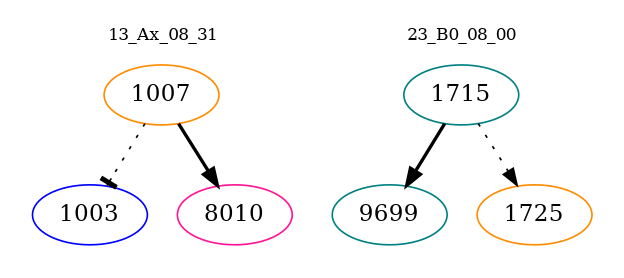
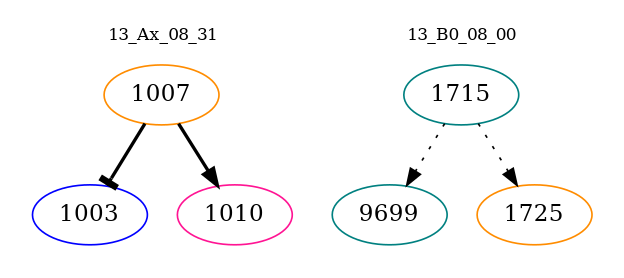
cluster "23_B0_08_00": label "23_B0_08_00" -> "13_B0_08_00"
edge "1715" -> "9699": style bold -> dotted
edge "1007" -> "1003": style dotted -> bold
node "8010": label "8010" -> "1010"
